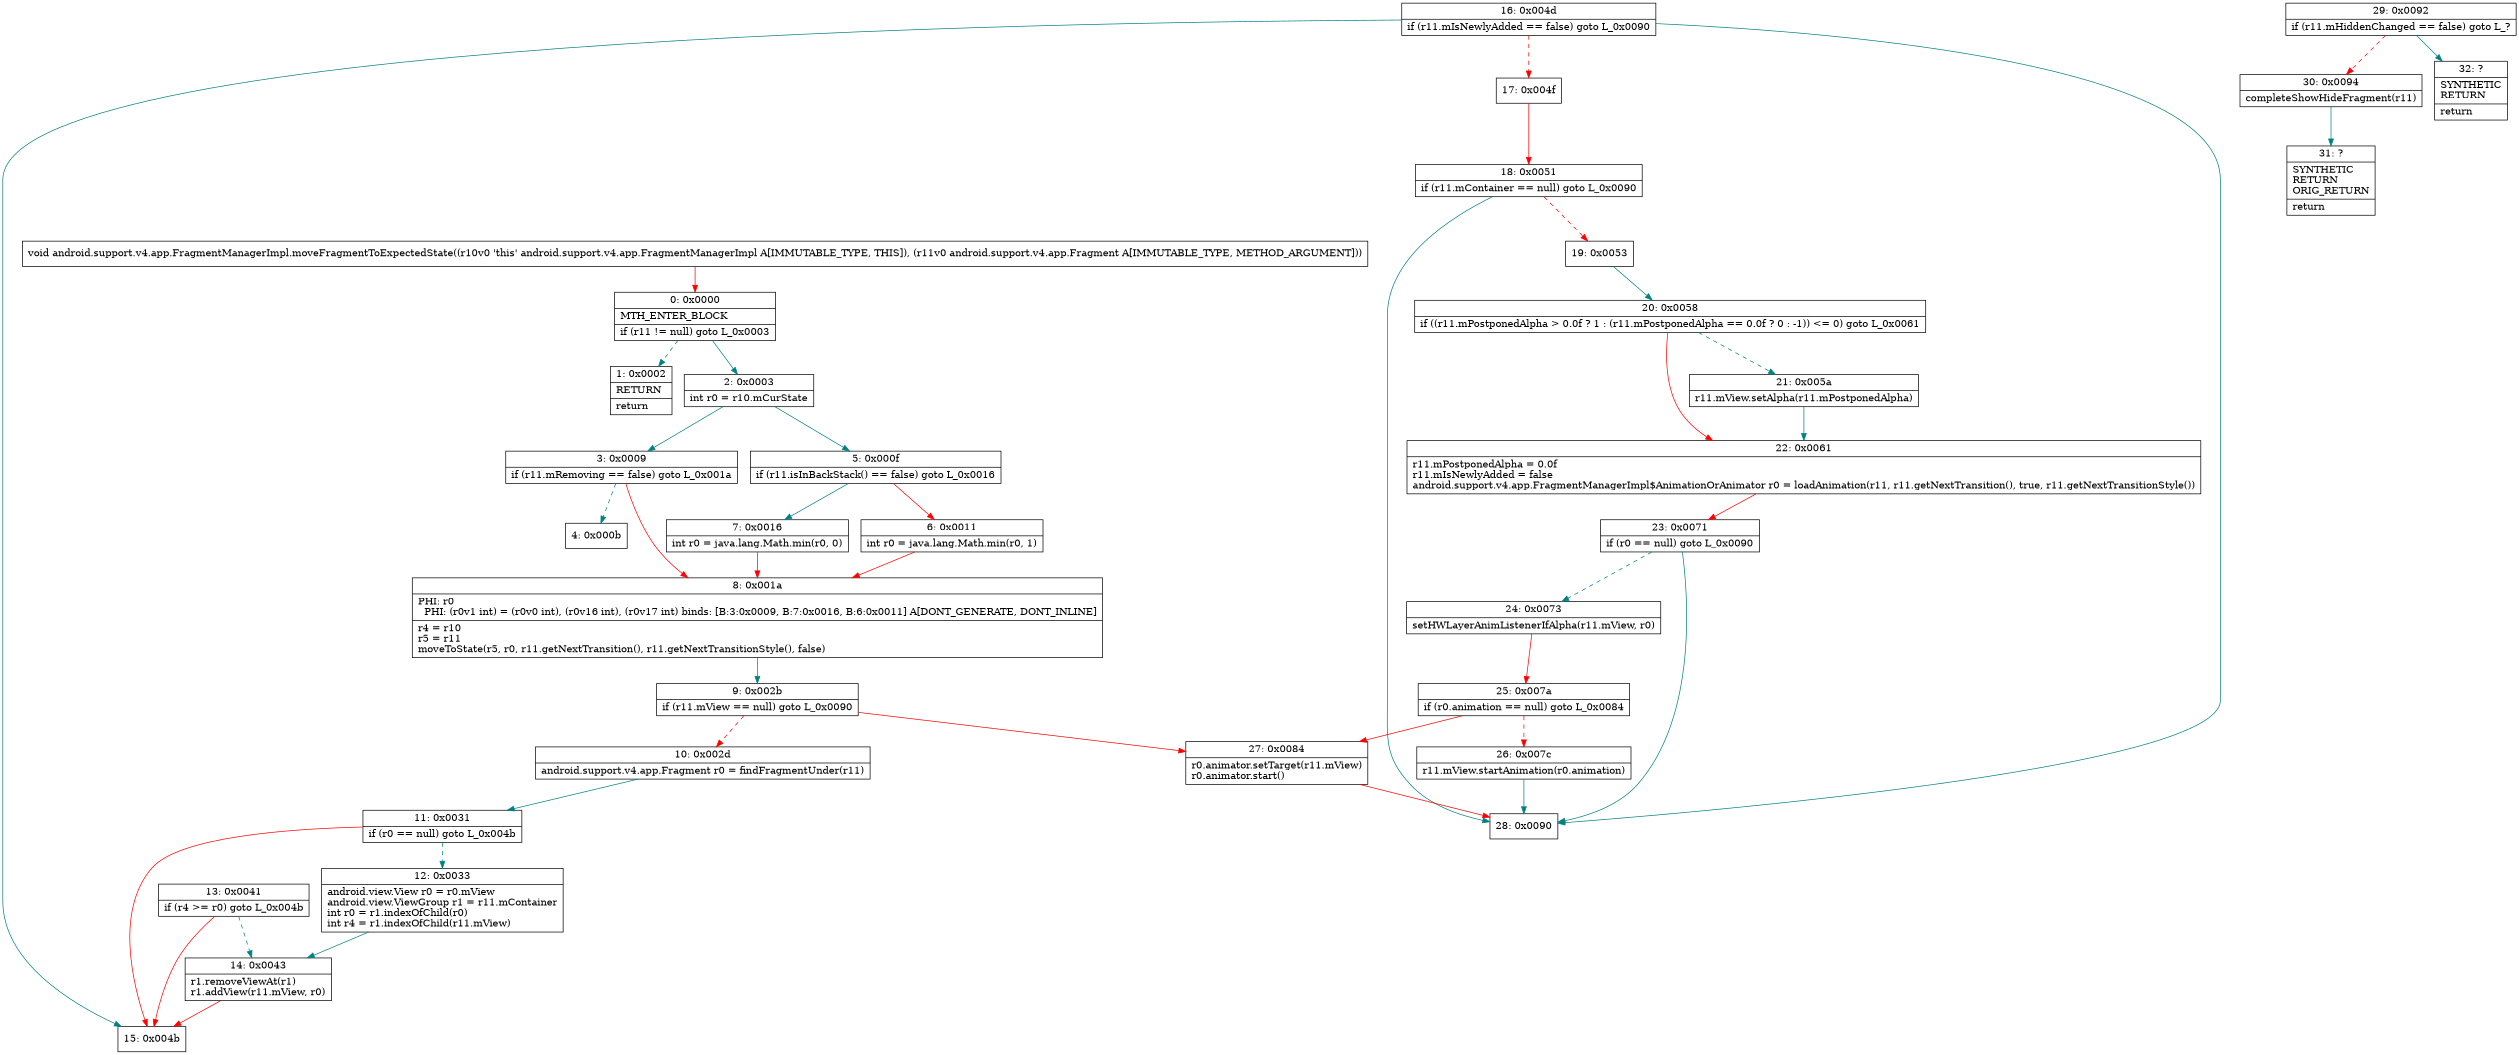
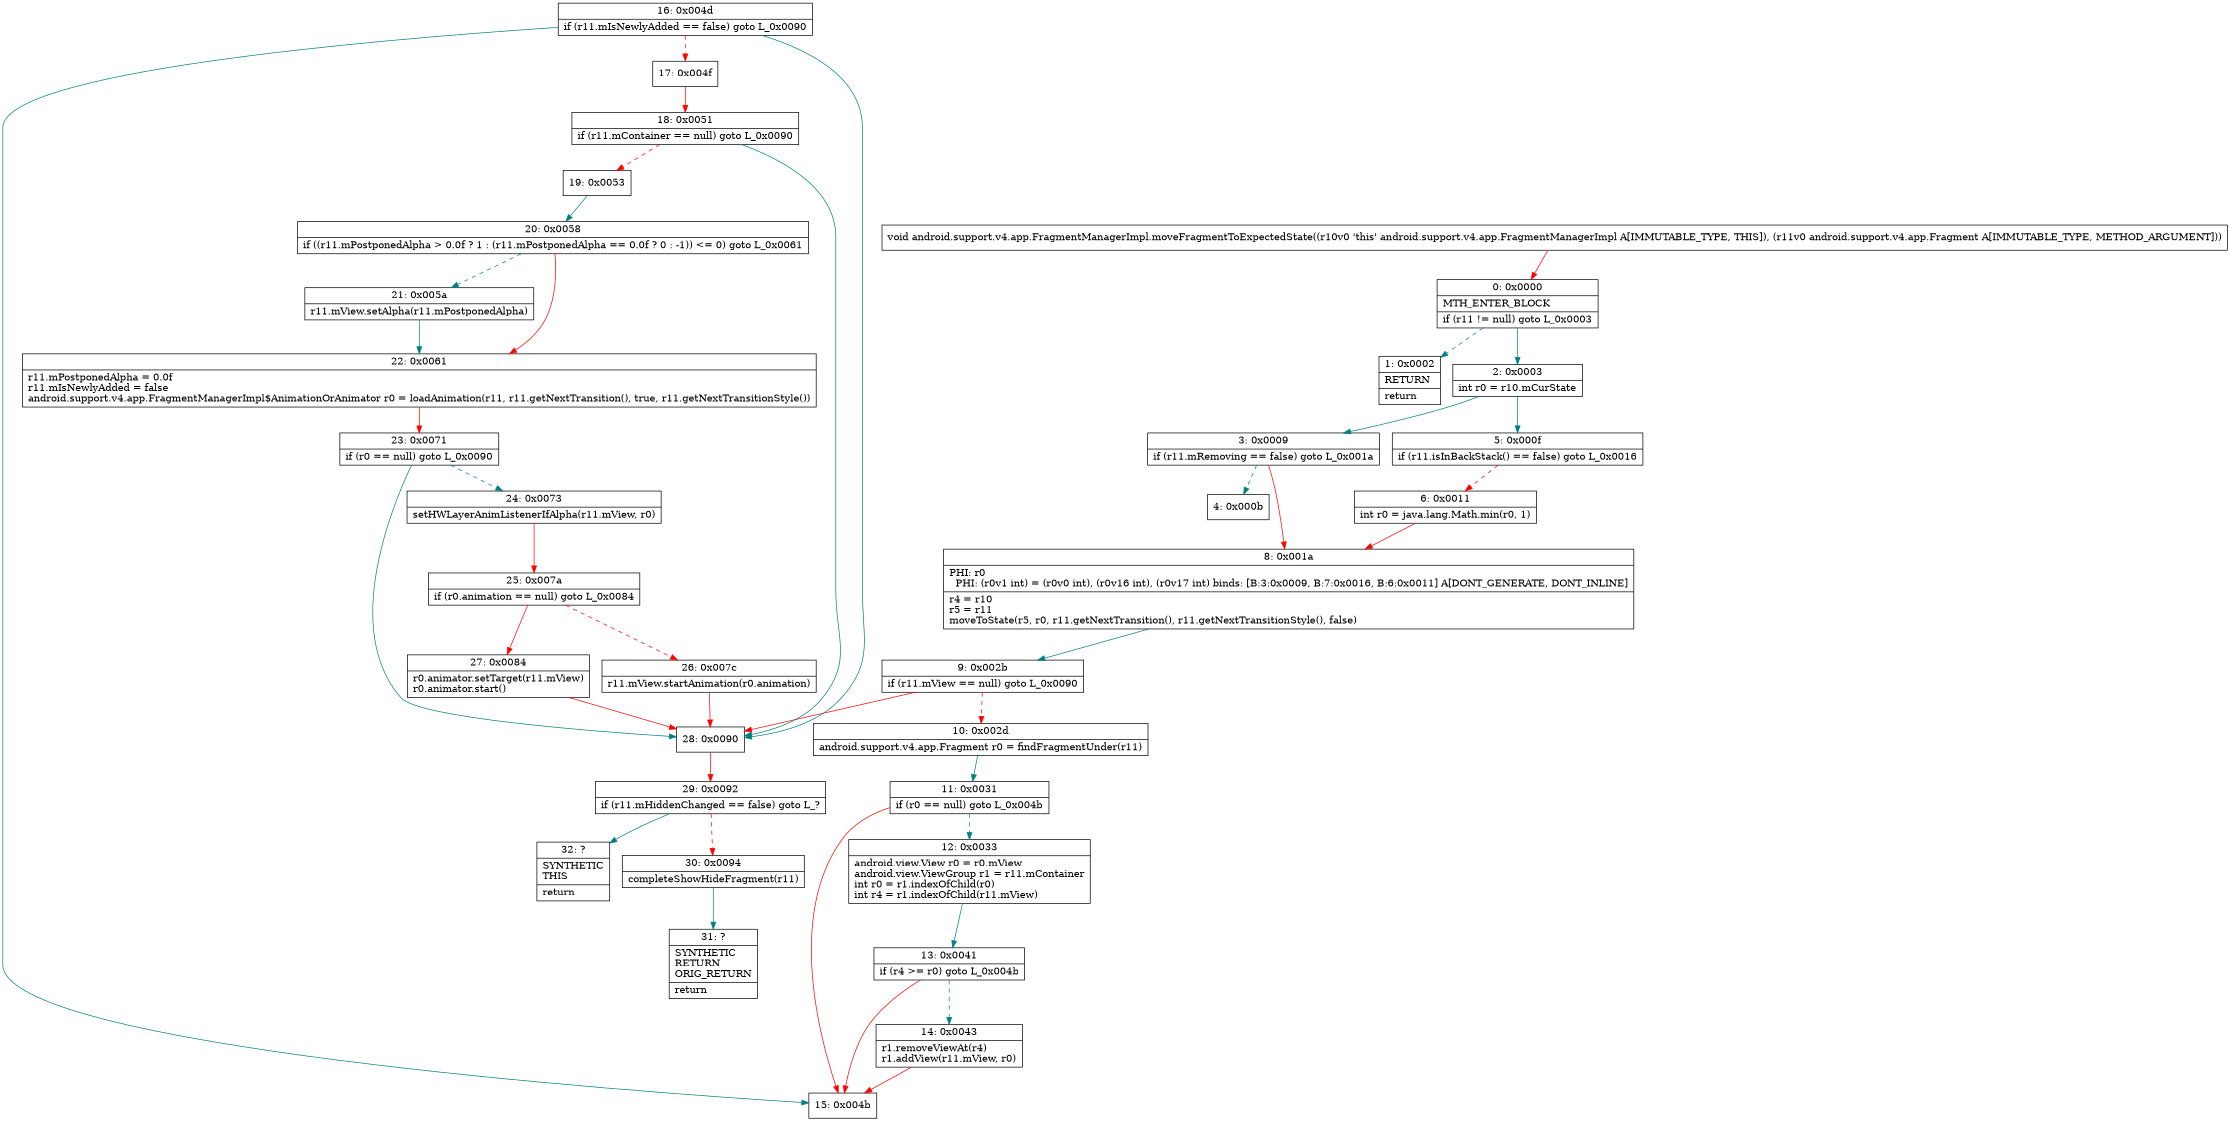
node "32: ?": text "RETURN" -> "THIS"
edge "5: 0x000f" -> "6: 0x0011": style solid -> dashed
node "7: 0x0016": removed
edge "9: 0x002b" -> "27: 0x0084": now "9: 0x002b" -> "28: 0x0090"
edge "28: 0x0090" -> "29: 0x0092": added
edge "26: 0x007c" -> "28: 0x0090": color teal -> red
edge "12: 0x0033" -> "14: 0x0043": now "12: 0x0033" -> "13: 0x0041"
node "14: 0x0043": text "r1.removeViewAt(r1)" -> "r1.removeViewAt(r4)"
